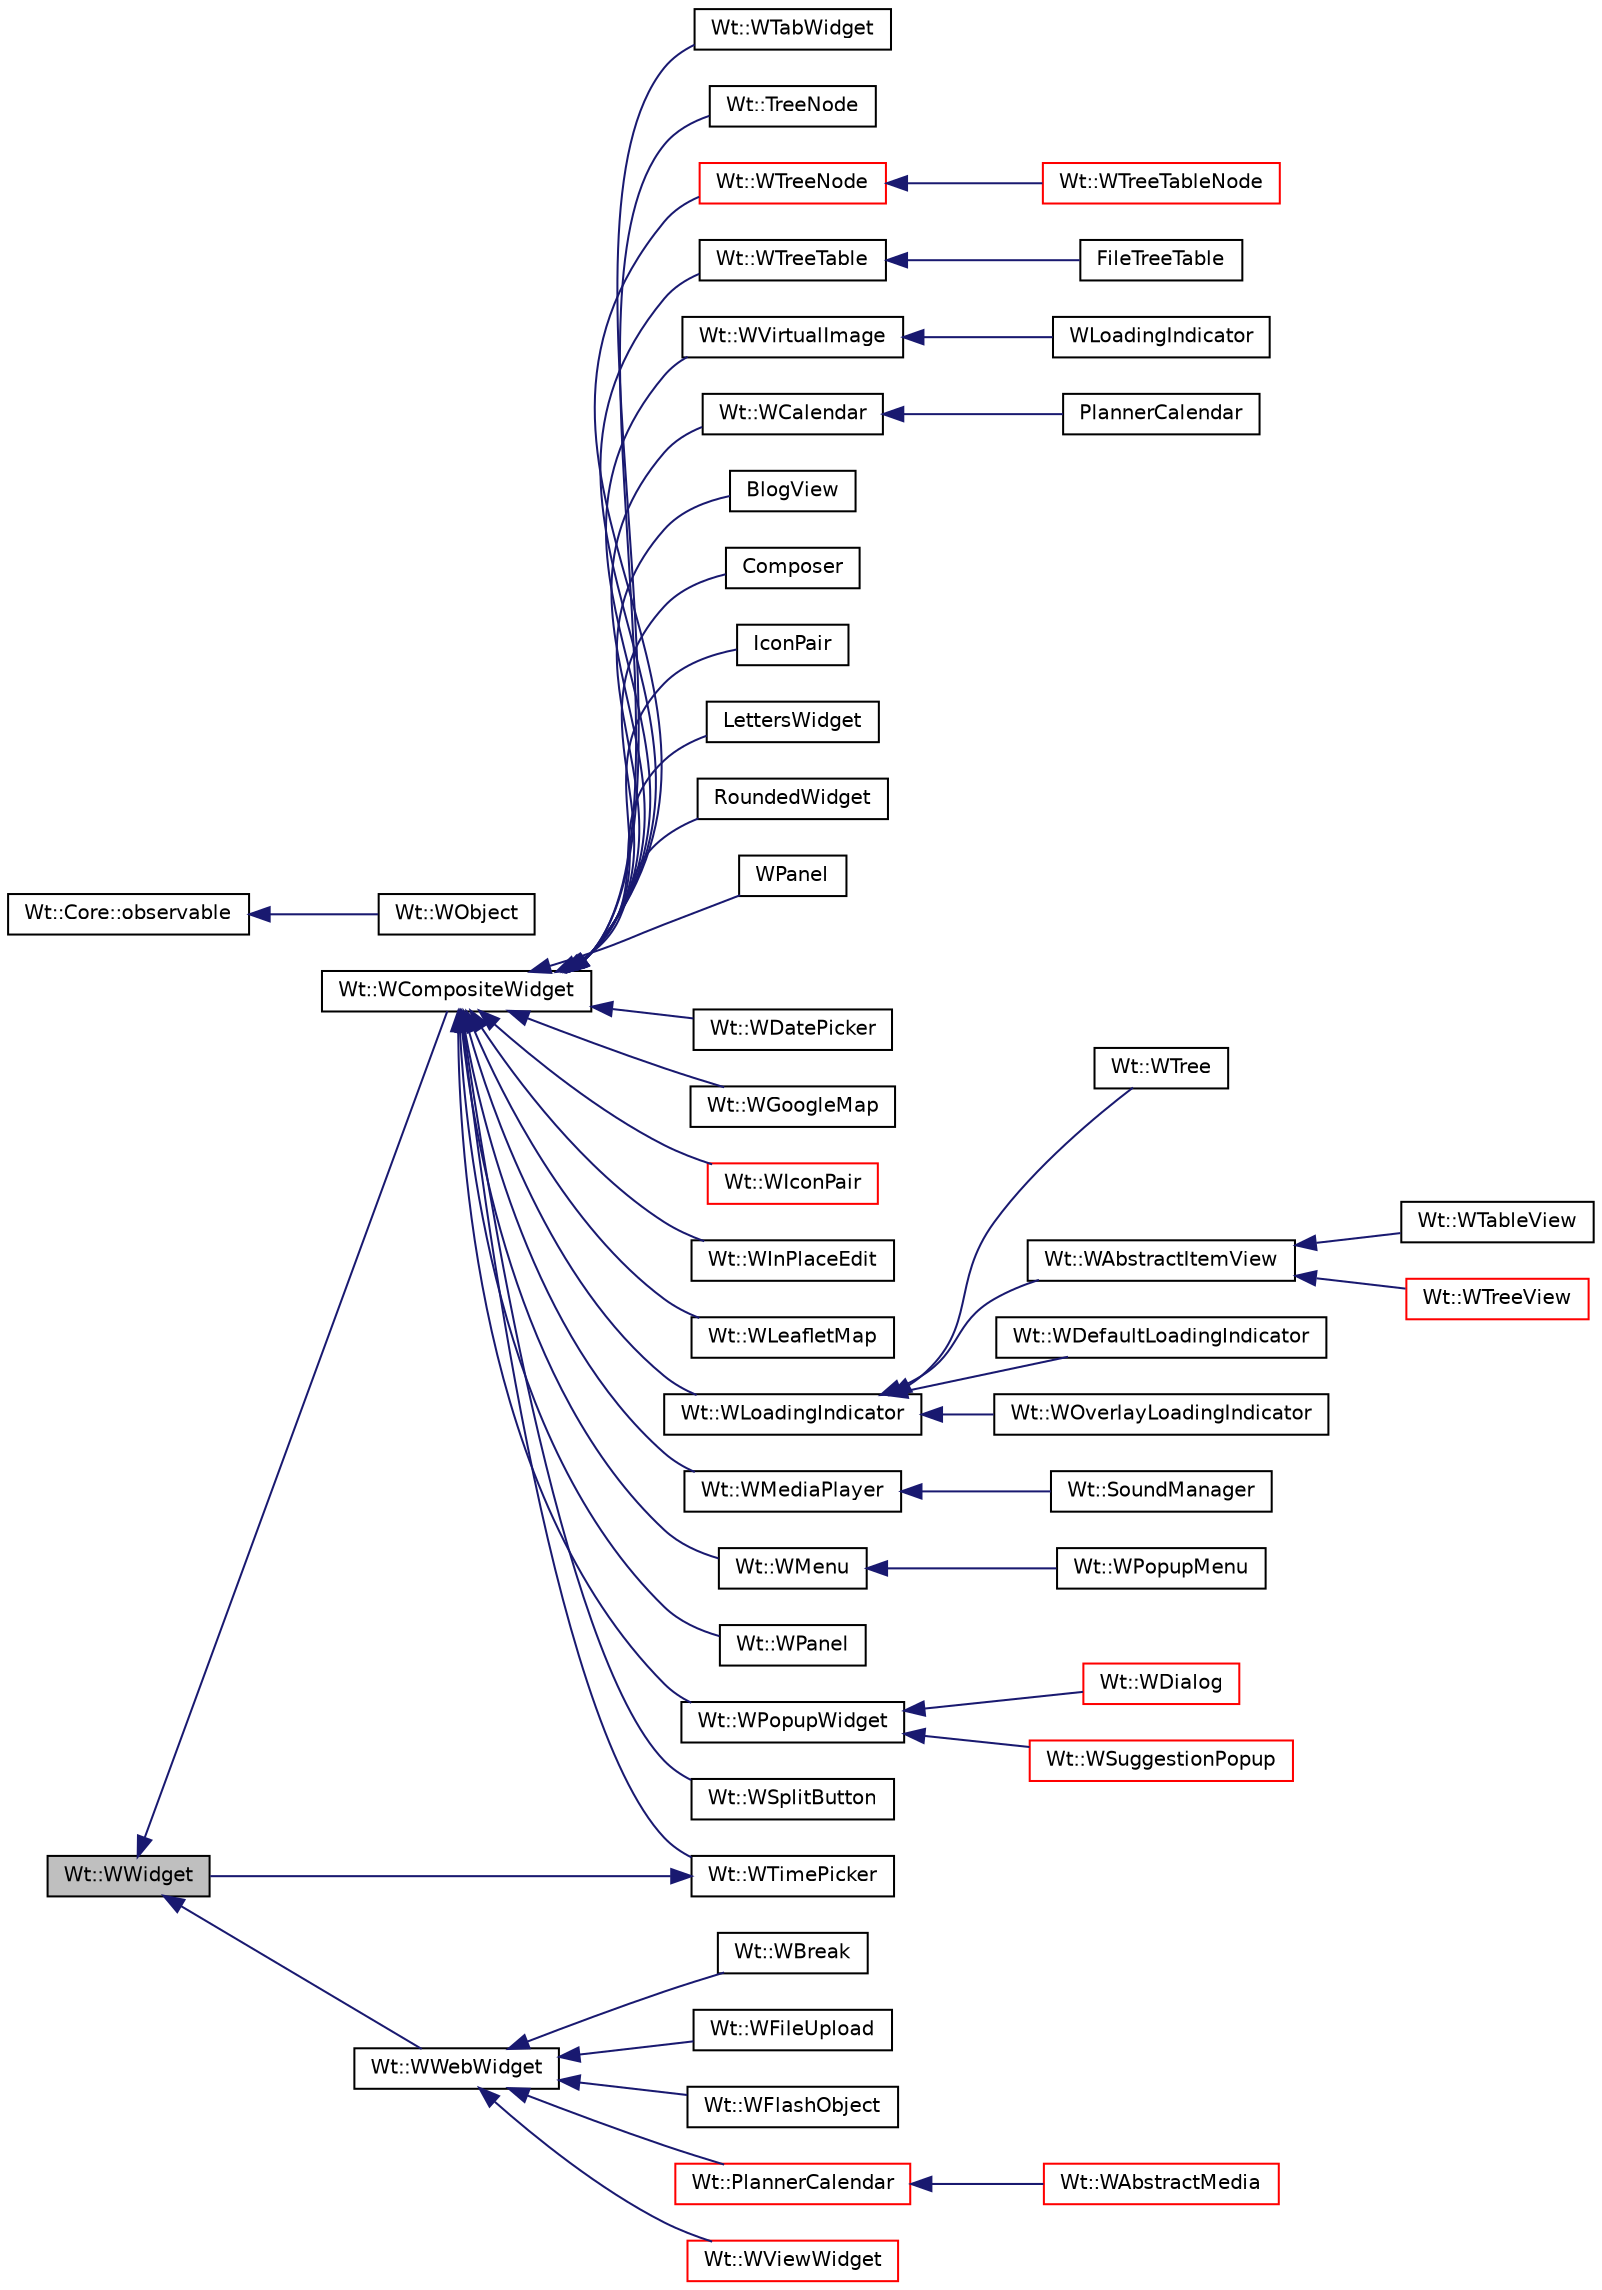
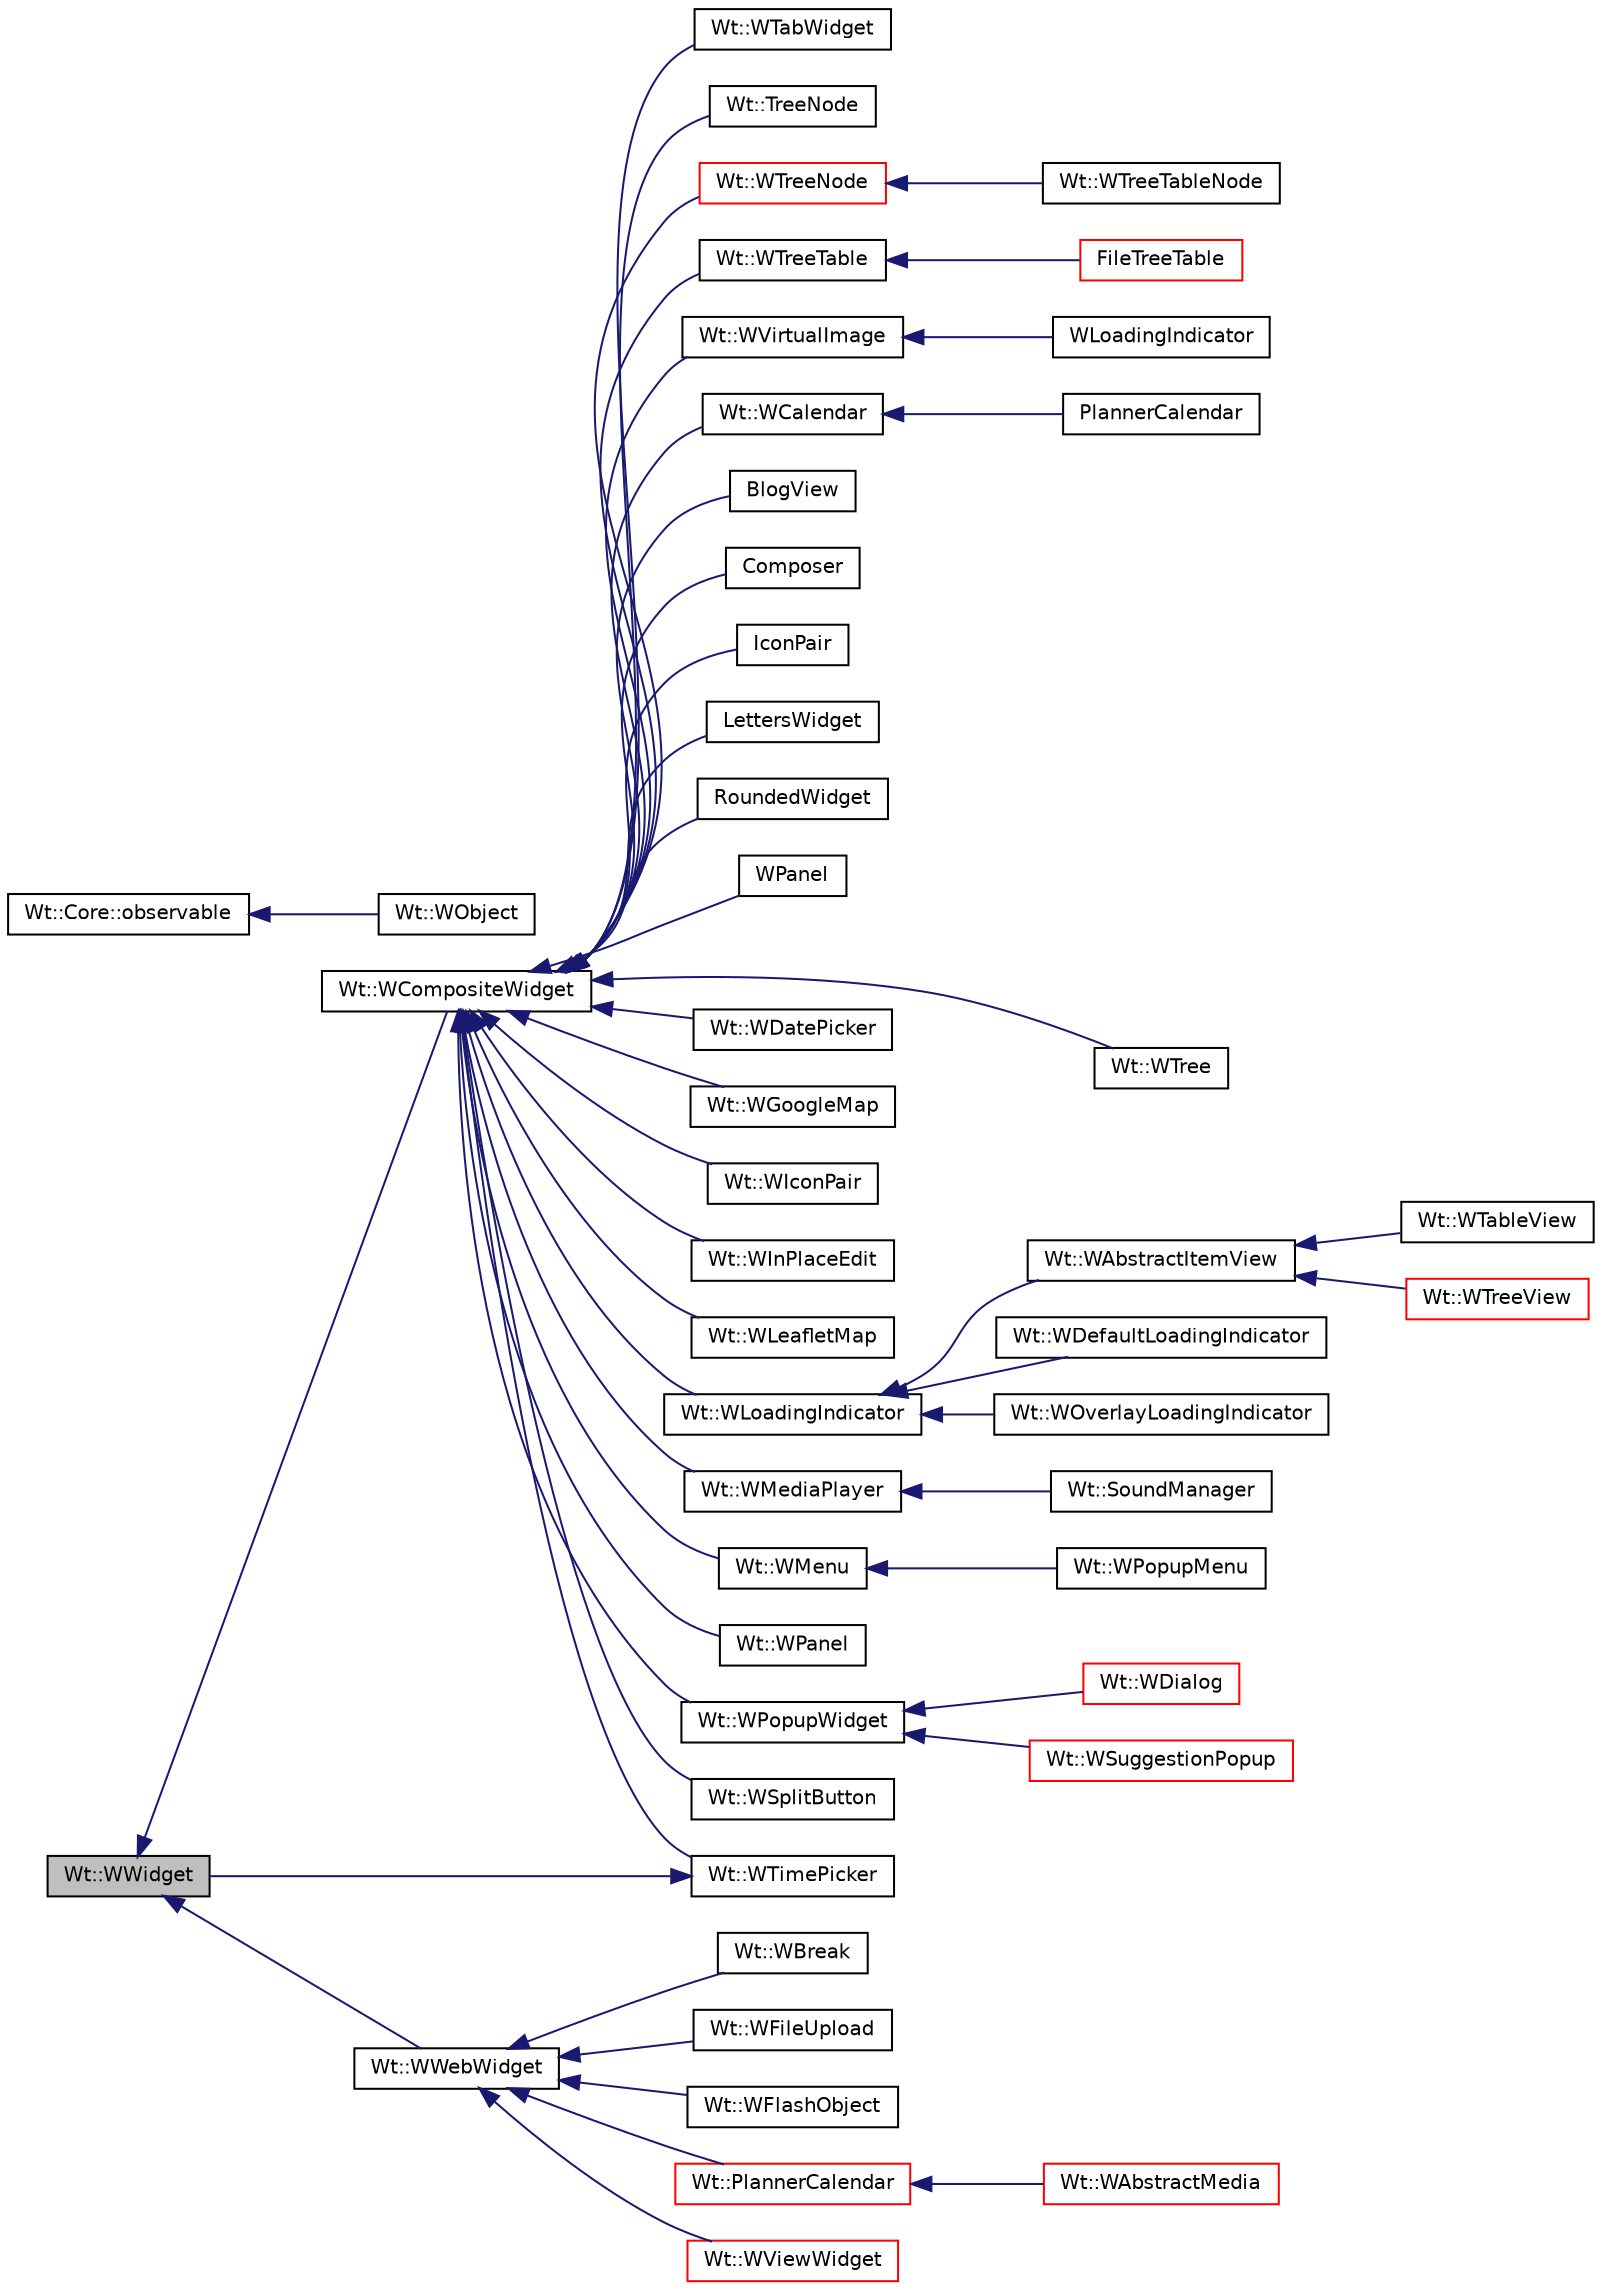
node "Wt::WTreeTableNode": color red -> black
node "FileTreeTable": color black -> red
node "Wt::WIconPair": color red -> black
edge "Wt::WTree" -> "Wt::WLoadingIndicator": now "Wt::WTree" -> "Wt::WCompositeWidget"
